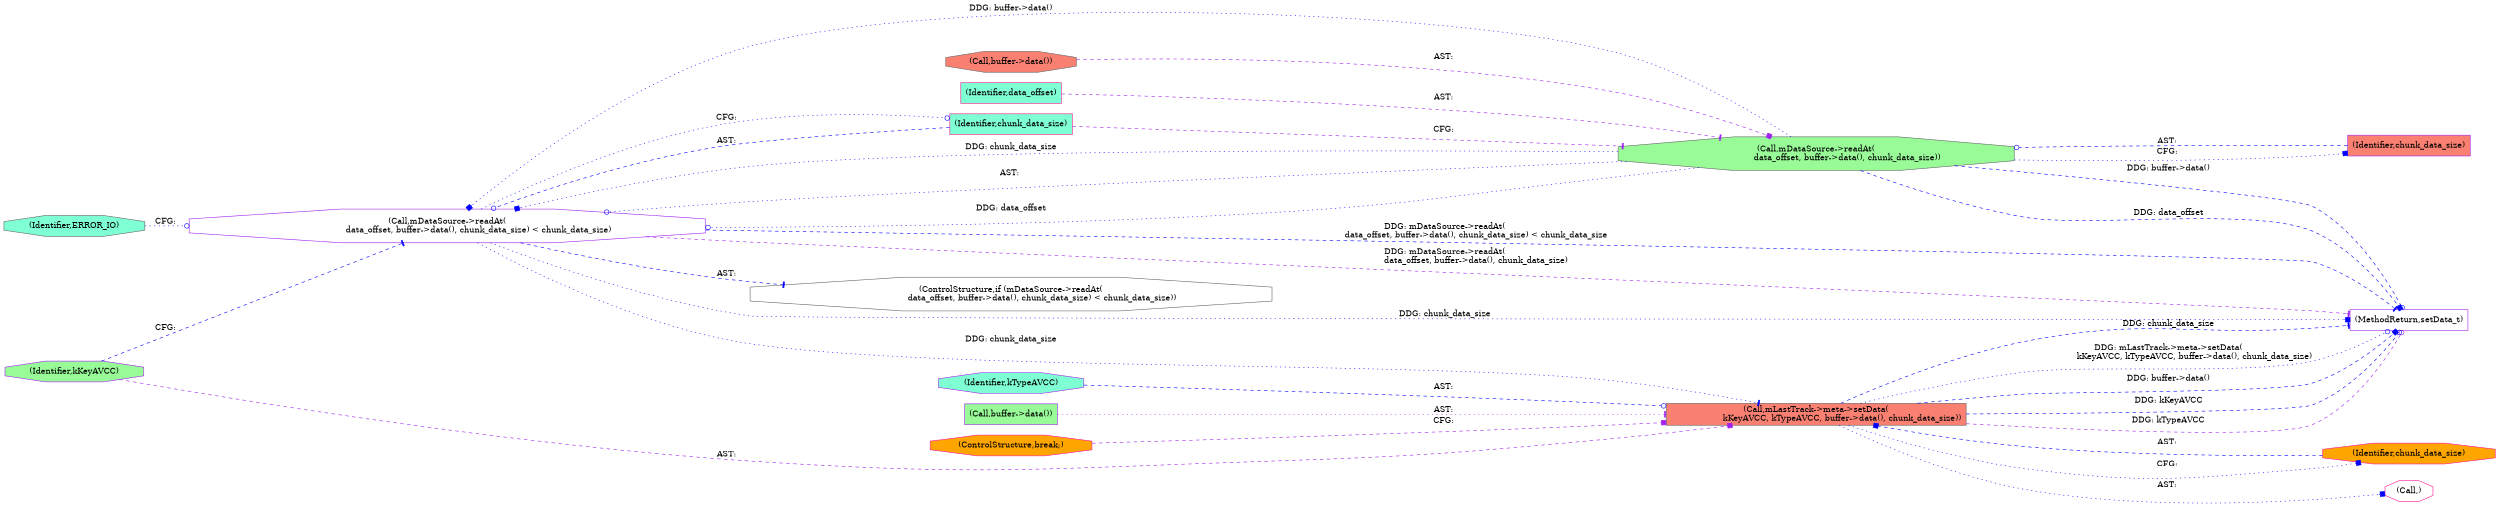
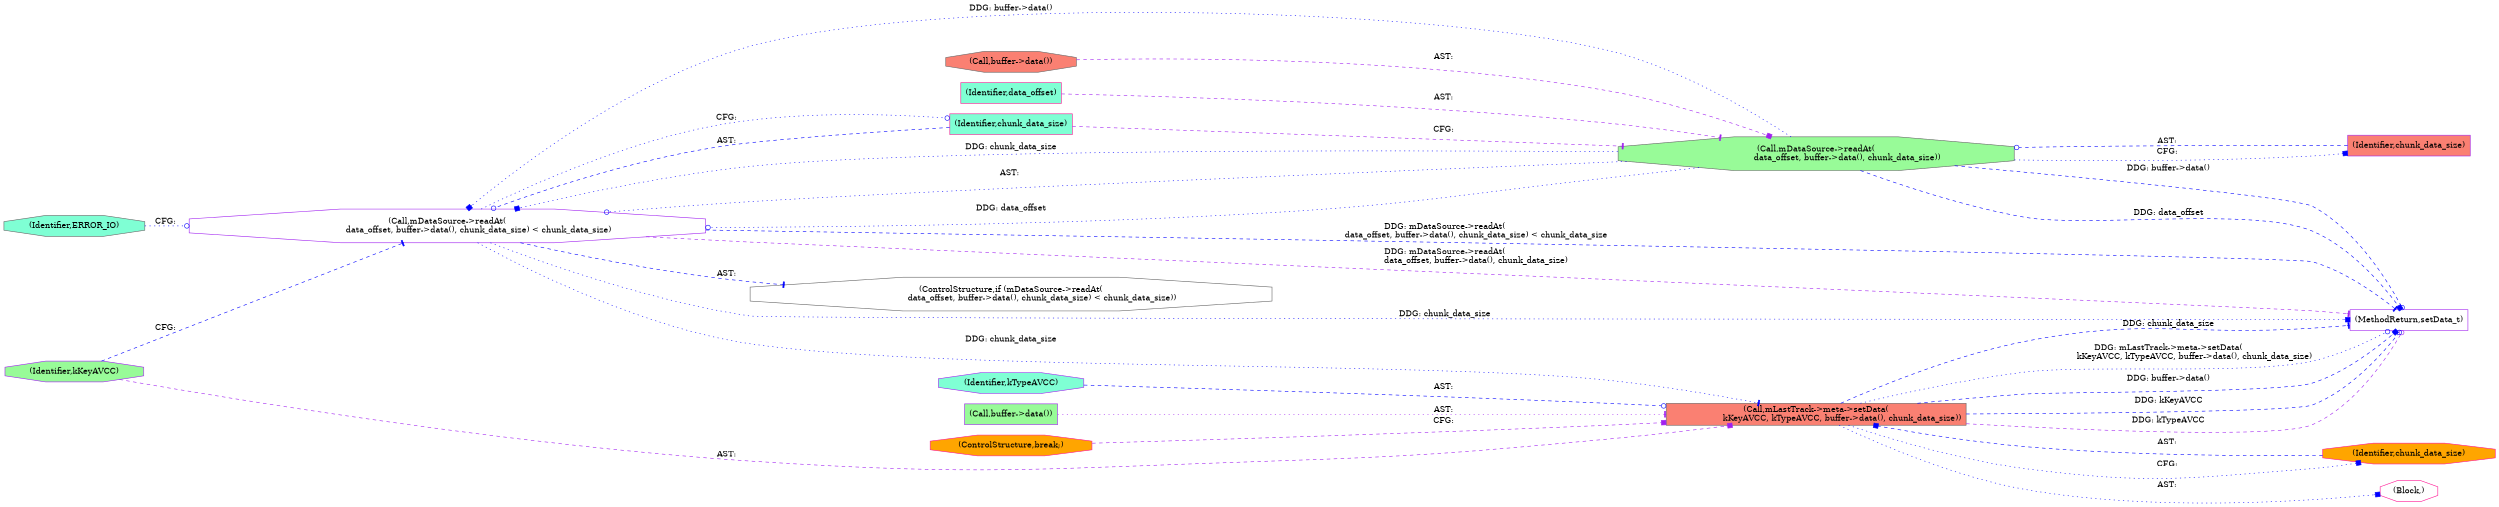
node "(Call,)": label "(Call,)" -> "(Block,)"
